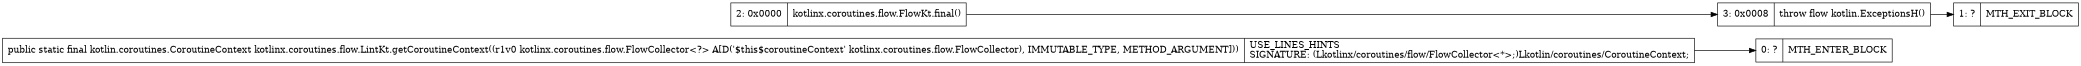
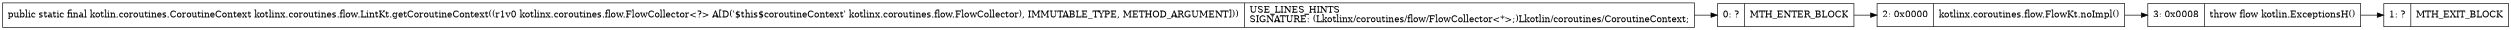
node "2: 0x0000": text "kotlinx.coroutines.flow.FlowKt.final()" -> "kotlinx.coroutines.flow.FlowKt.noImpl()"
edge "0: ?" -> "2: 0x0000": added
